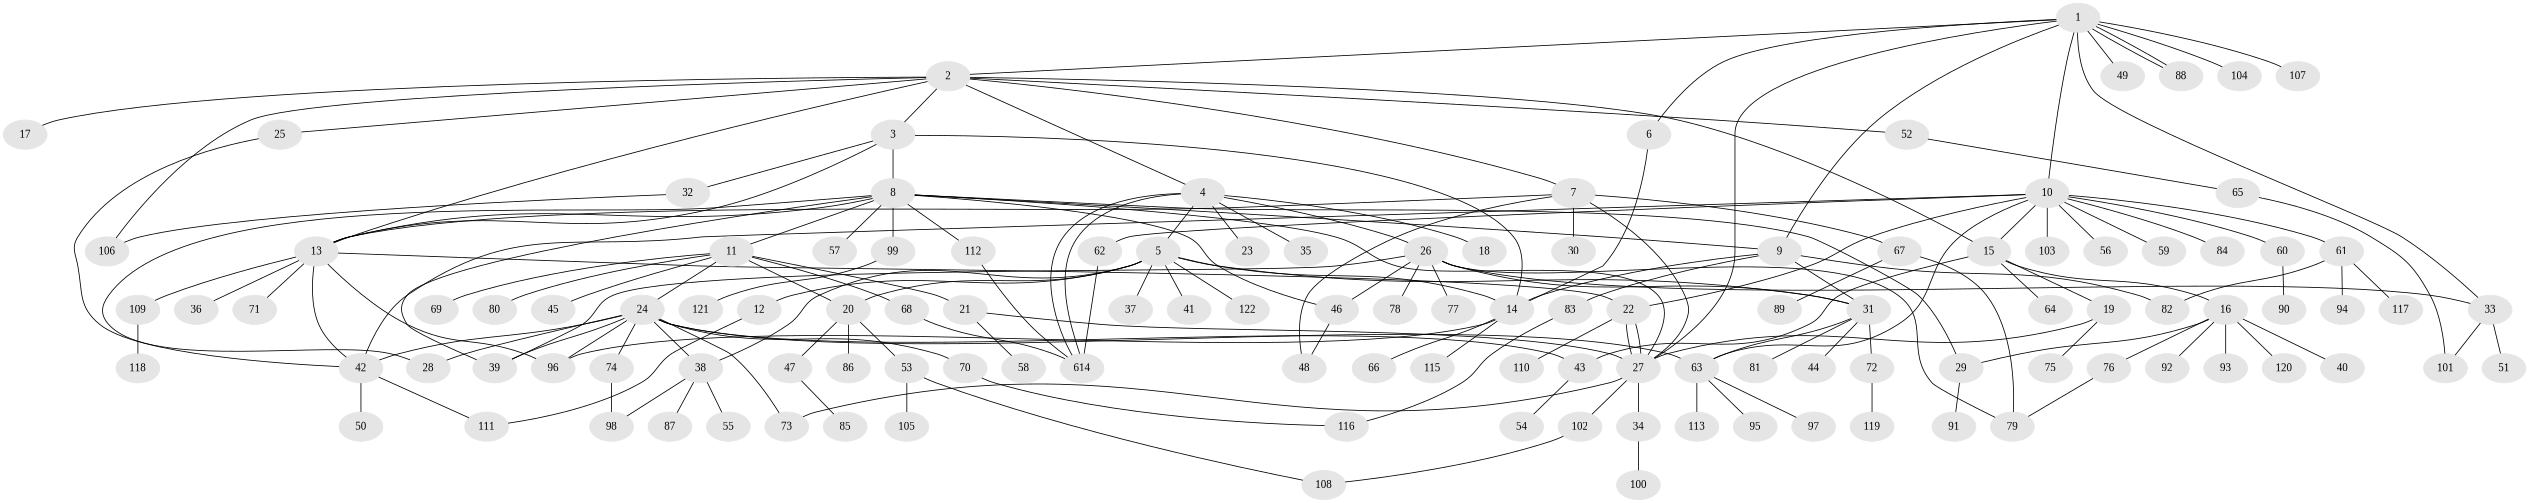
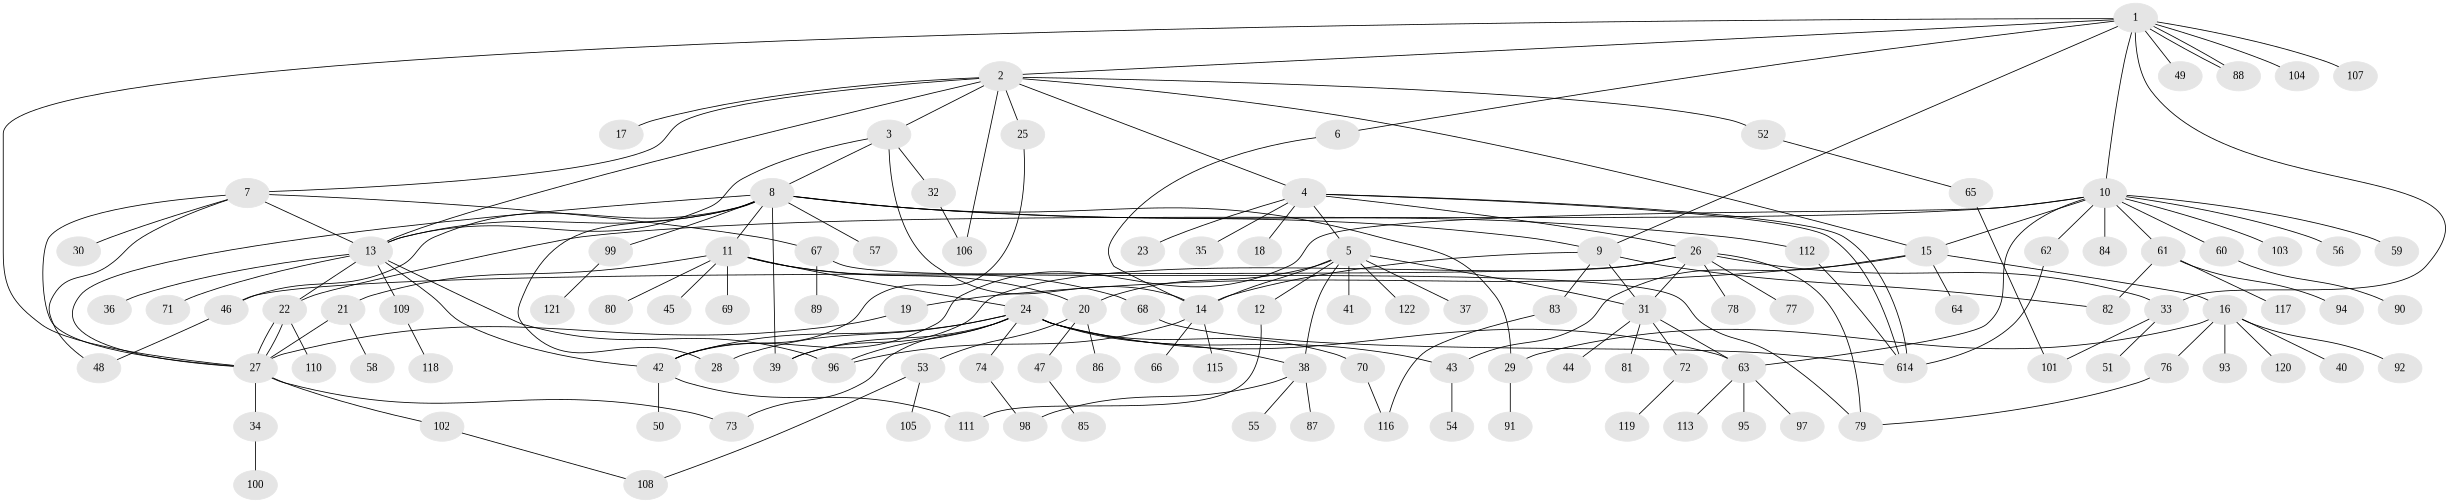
node "75": removed
